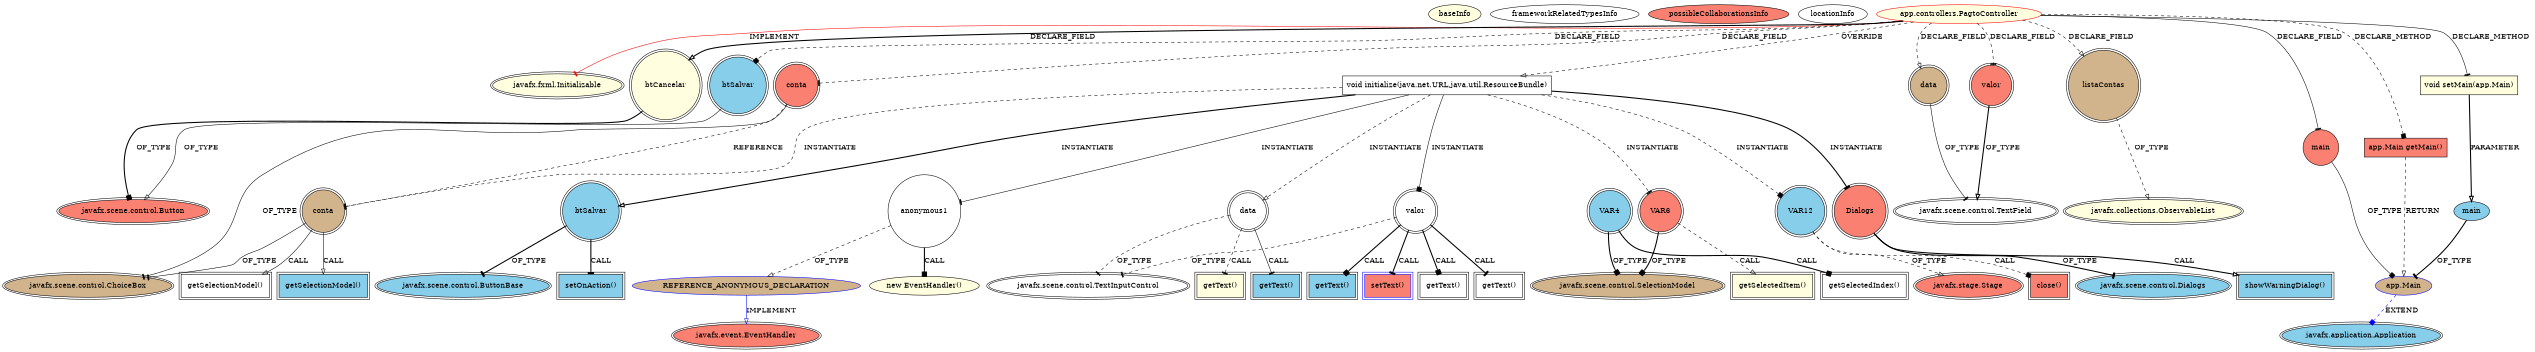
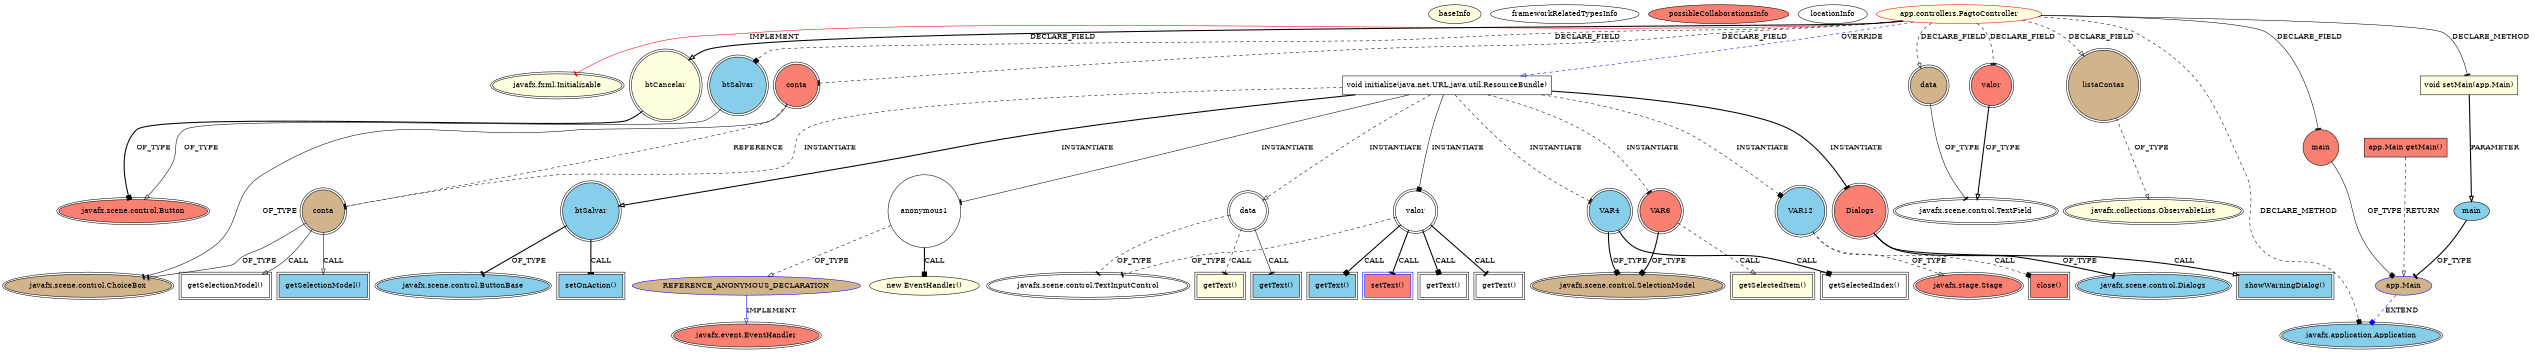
edge "app.controllers.PagtoController" -> "app.Main getMain()": now "app.controllers.PagtoController" -> "javafx.application.Application"
edge "app.controllers.PagtoController" -> "void initialize(java.net.URL,java.util.ResourceBundle)": color black -> blue
edge "void initialize(java.net.URL,java.util.ResourceBundle)" -> "VAR4": added, label "INSTANTIATE"
